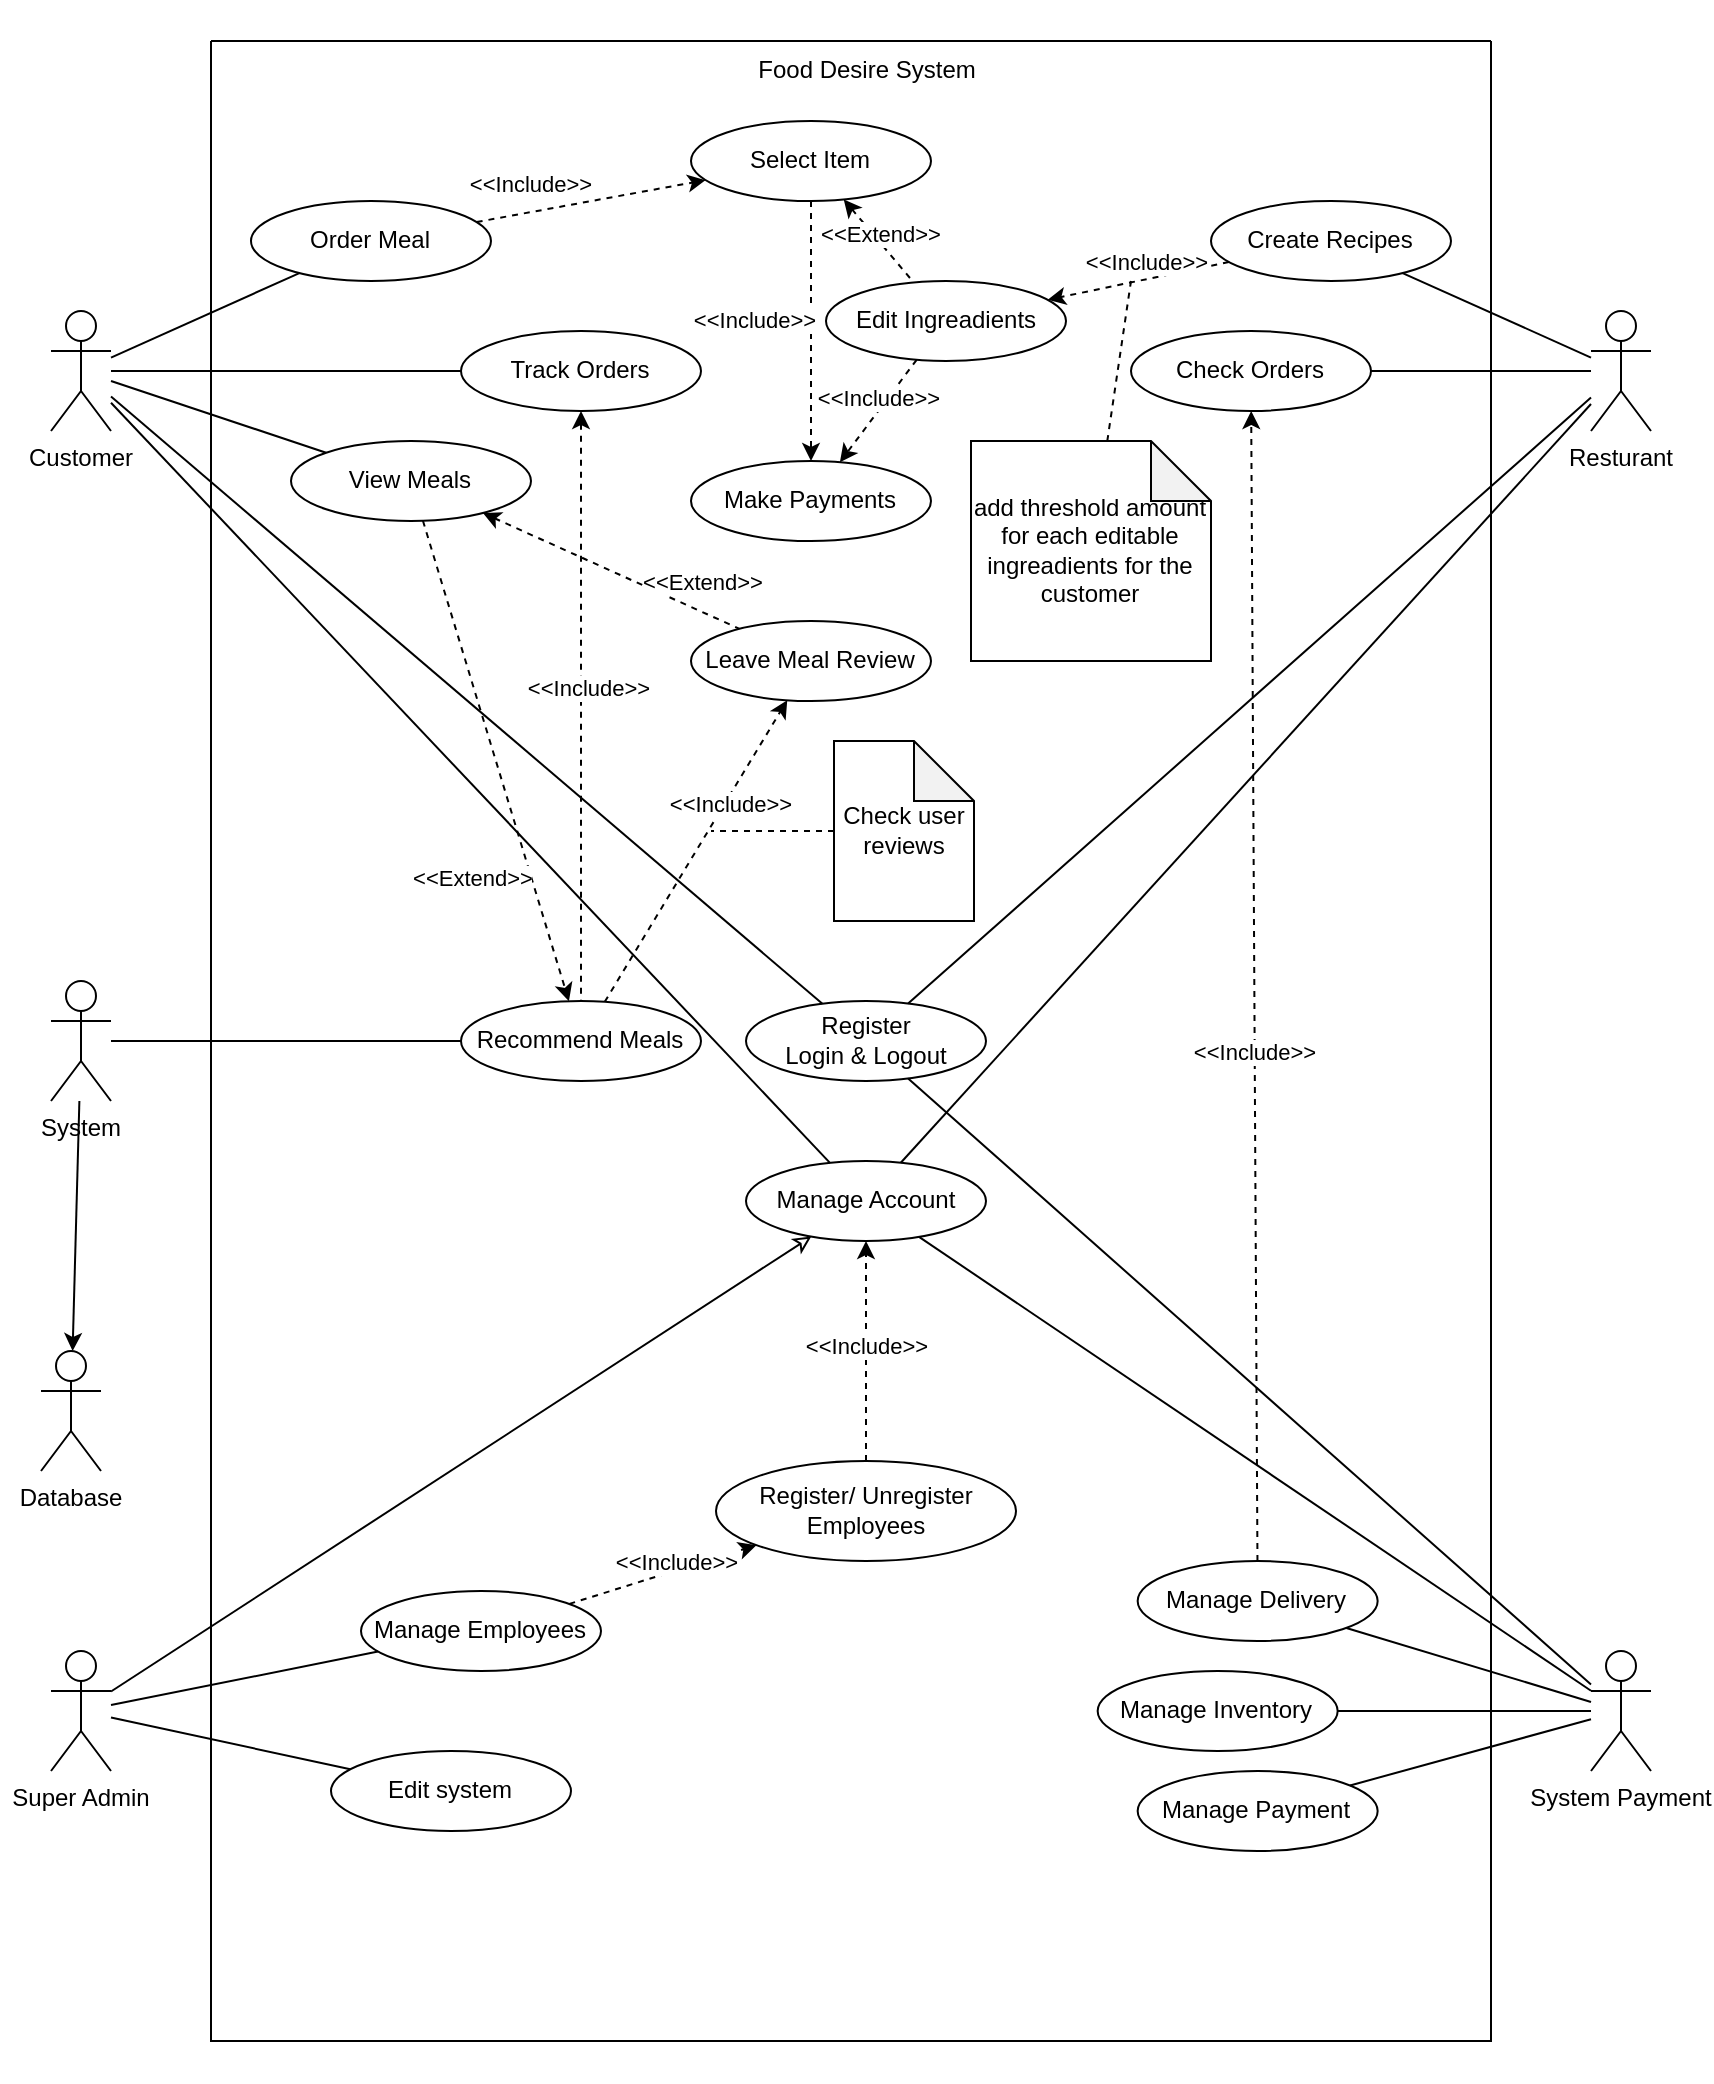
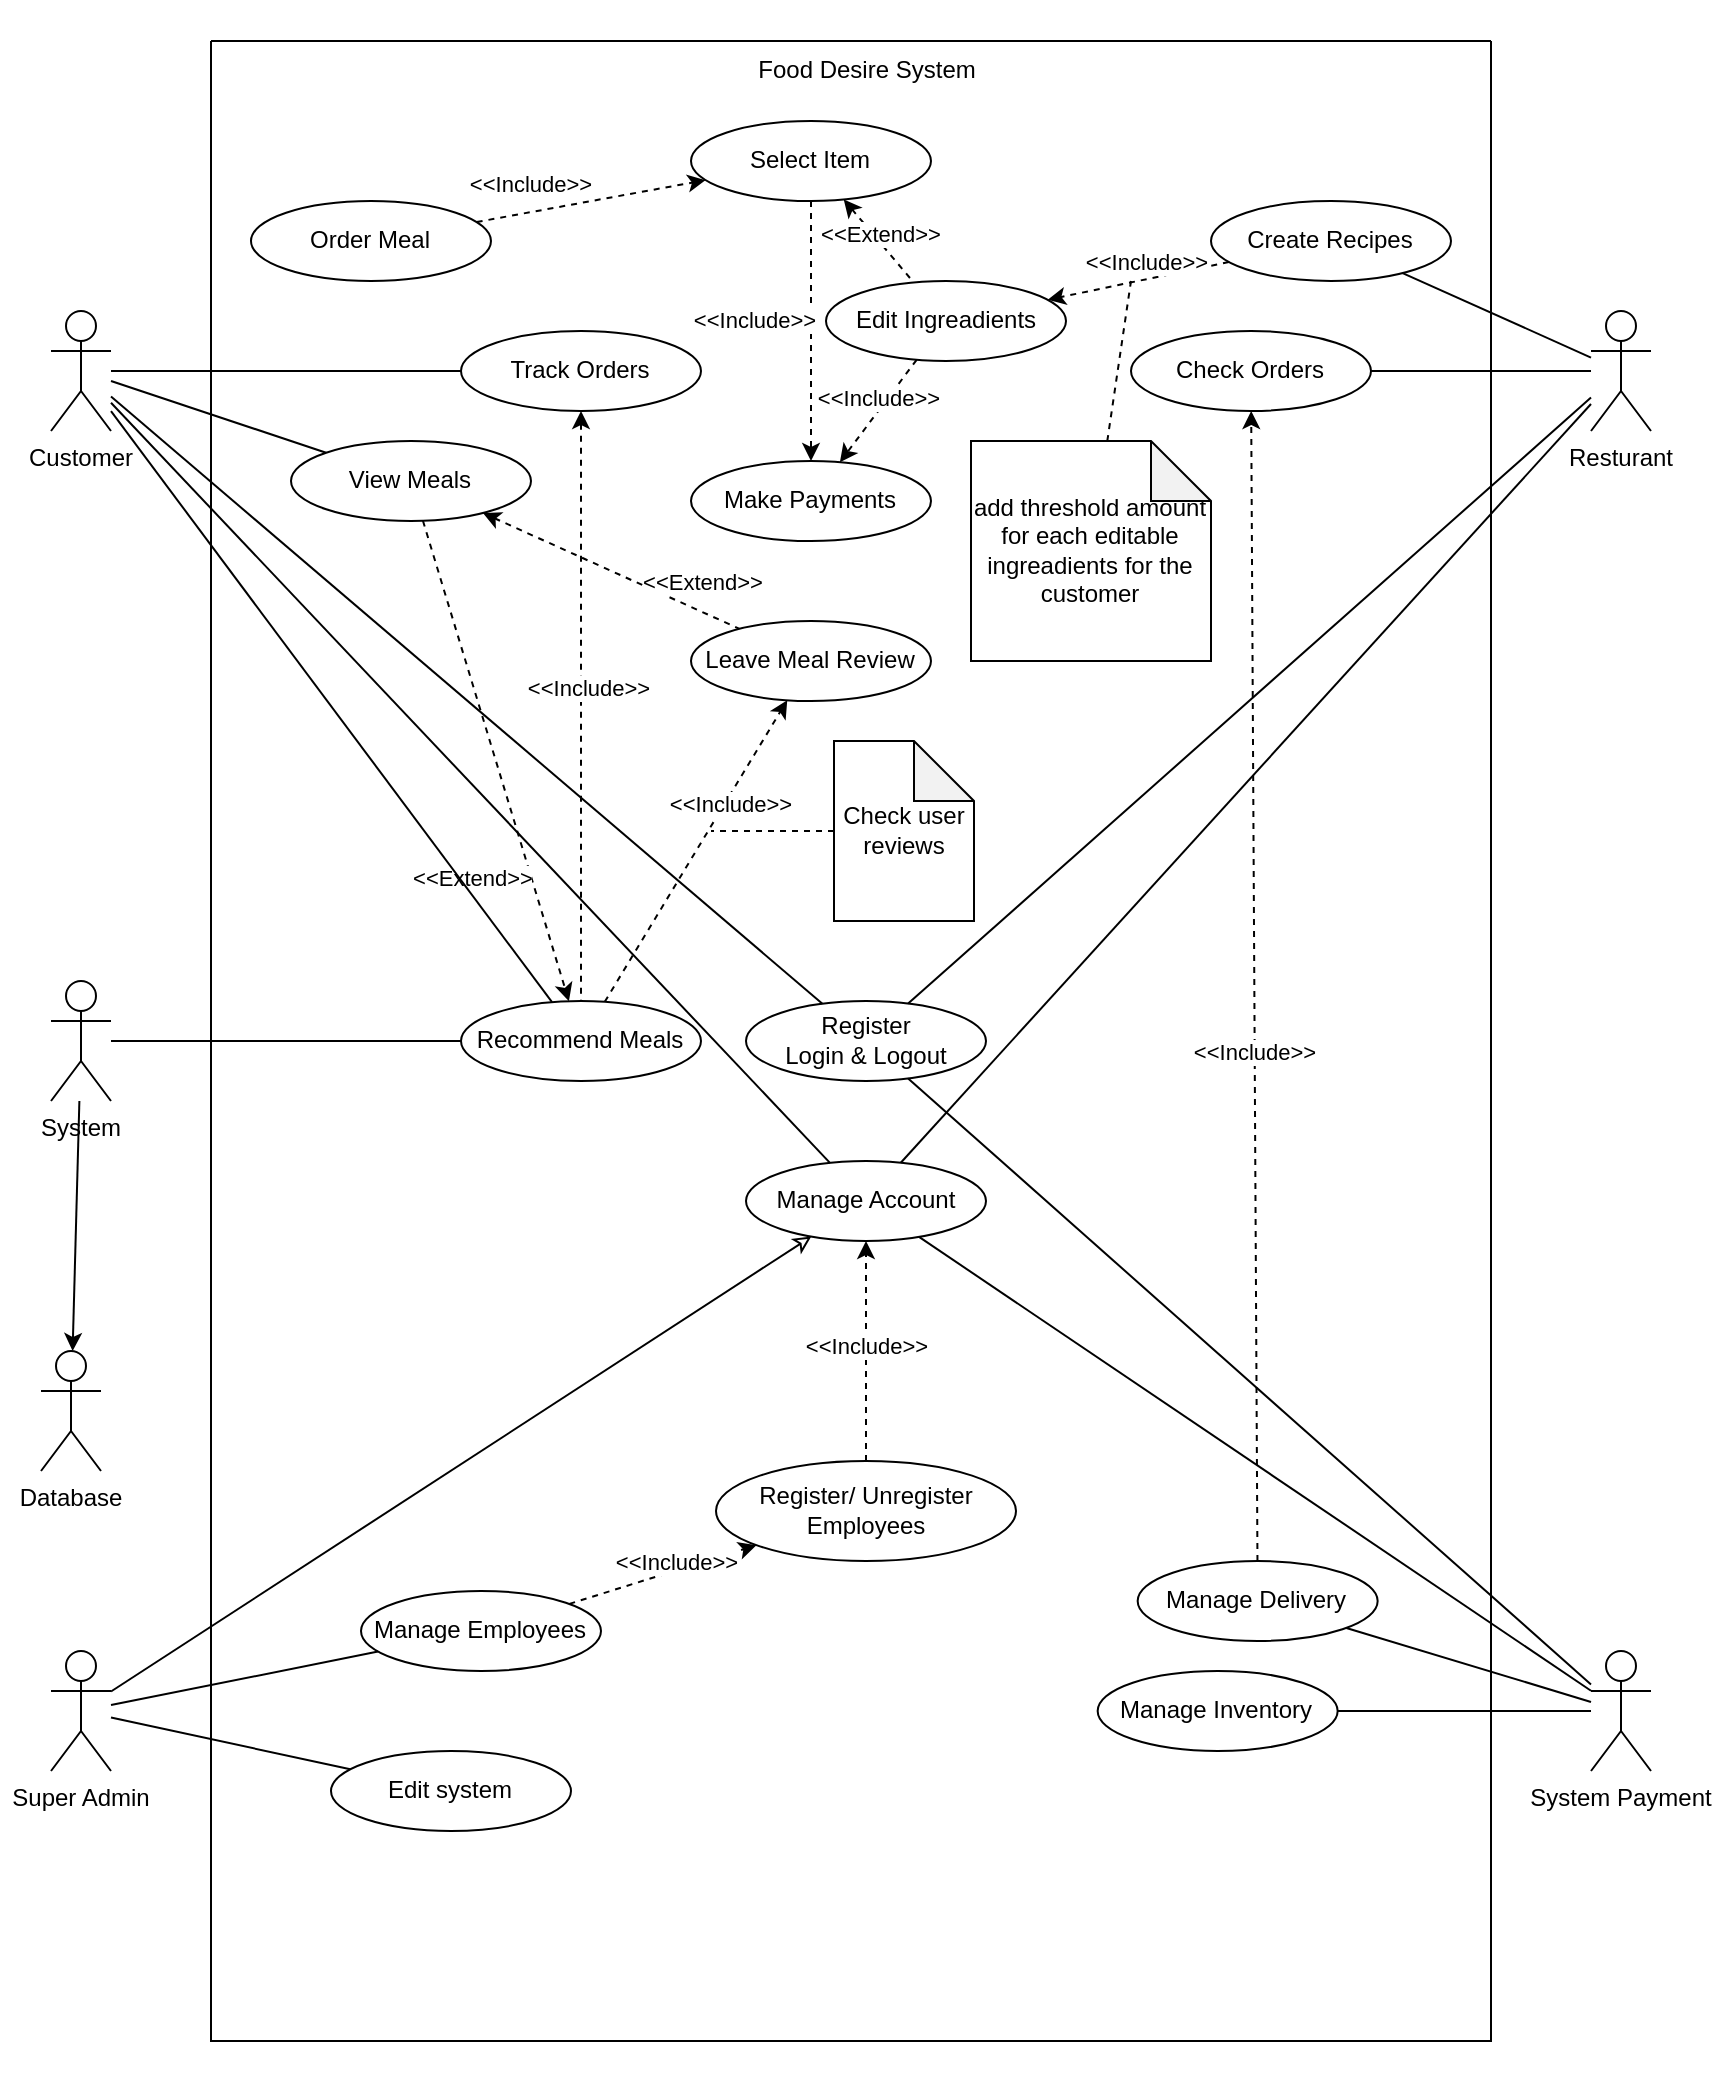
edge "Order Meal" -- "Customer": now "Recommend Meals" -- "Customer"
edge "System Payment" -- "Manage Payment": removed
node "Manage Payment": removed
